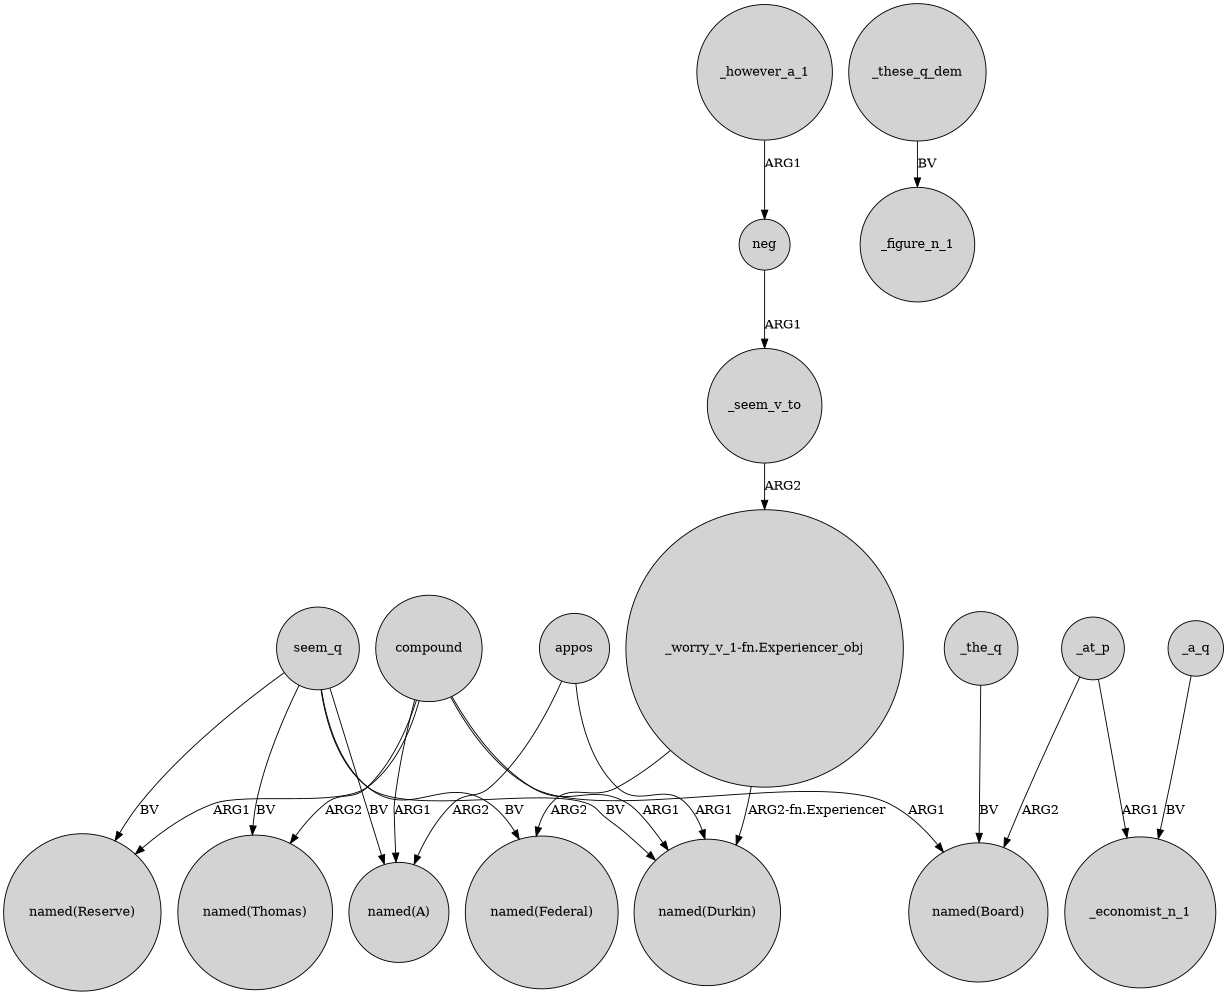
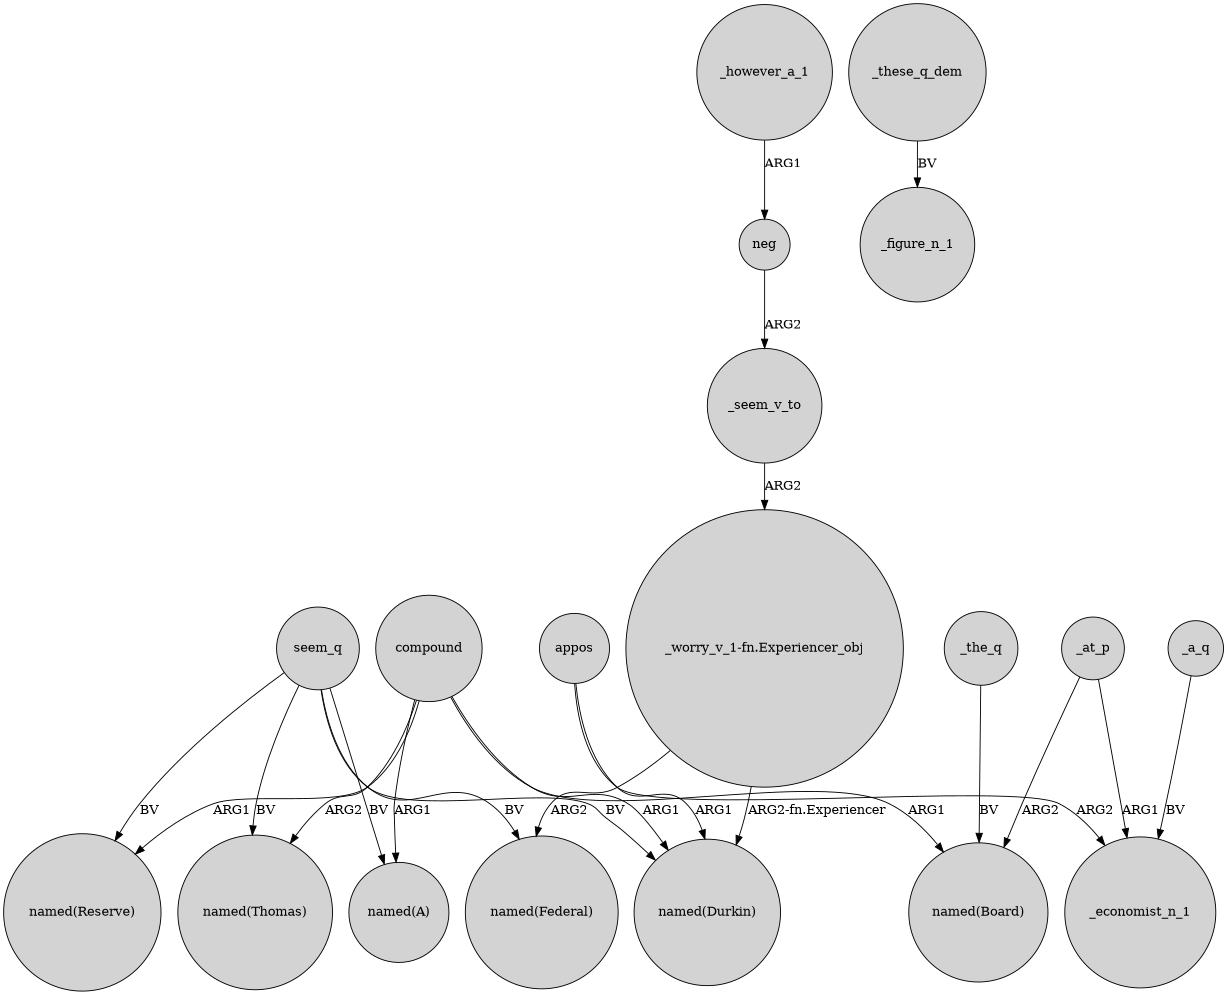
edge "neg" -> "_seem_v_to": label "ARG1" -> "ARG2"
edge "appos" -> "named(A)": now "appos" -> "_economist_n_1"
